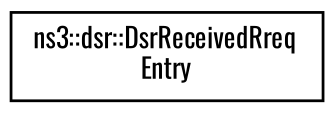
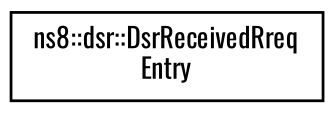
node "ns3::dsr::DsrReceivedRreq Entry": label "ns3::dsr::DsrReceivedRreq Entry" -> "ns8::dsr::DsrReceivedRreq Entry"
